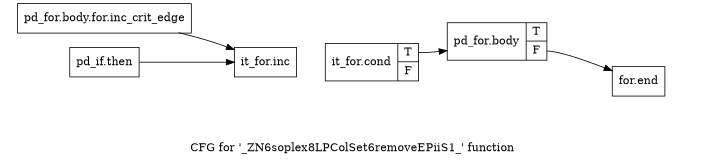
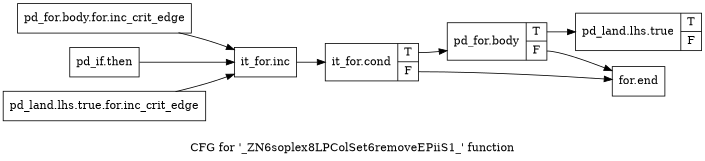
node "pd_land.lhs.true": added
edge "it_for.inc" -> "it_for.cond": added
edge "it_for.cond" -> "for.end": added
node "pd_land.lhs.true.for.inc_crit_edge": added
